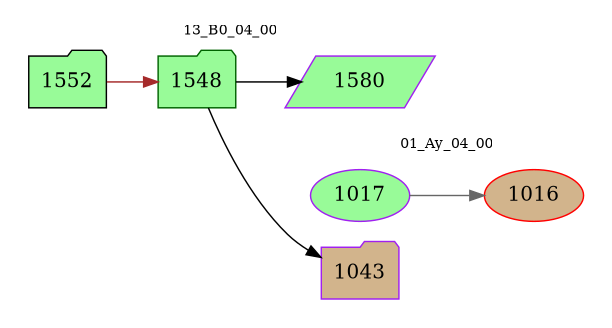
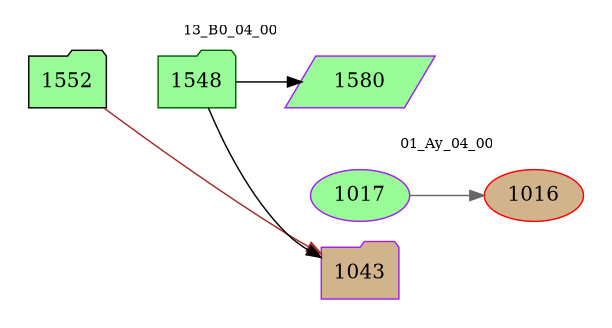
edge "1552" -> "1548": now "1552" -> "1043"
